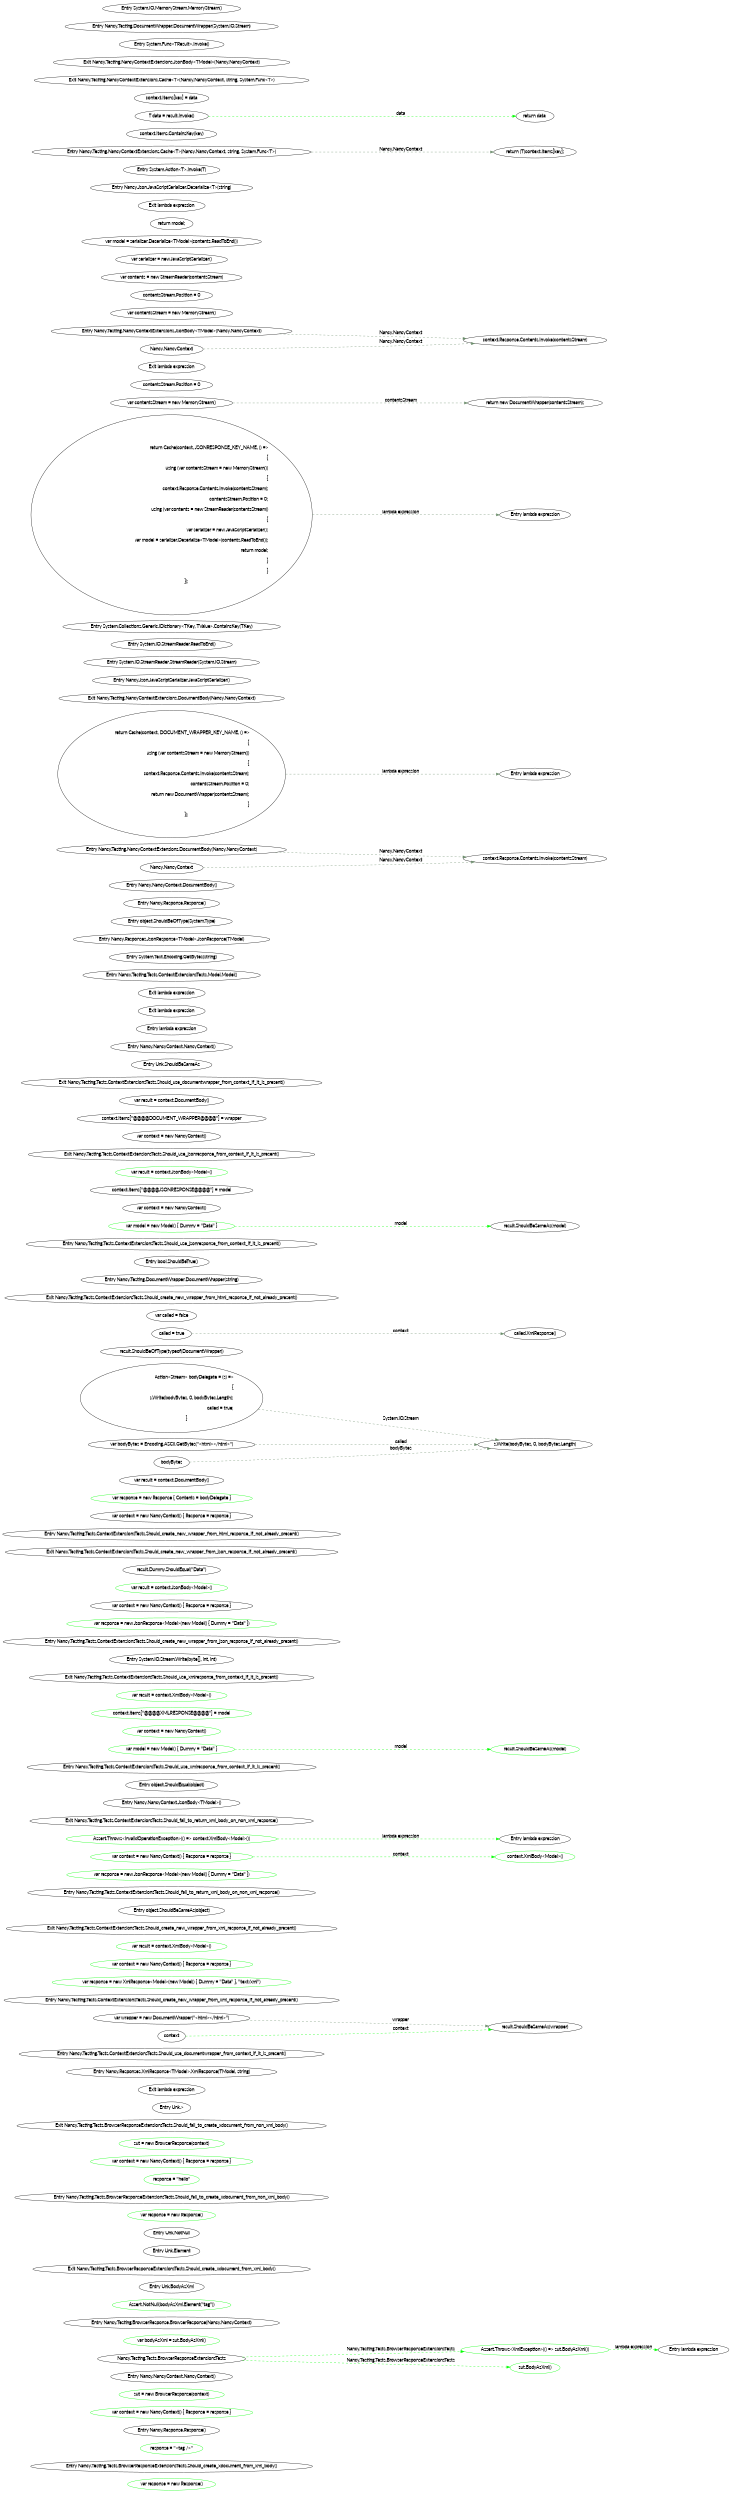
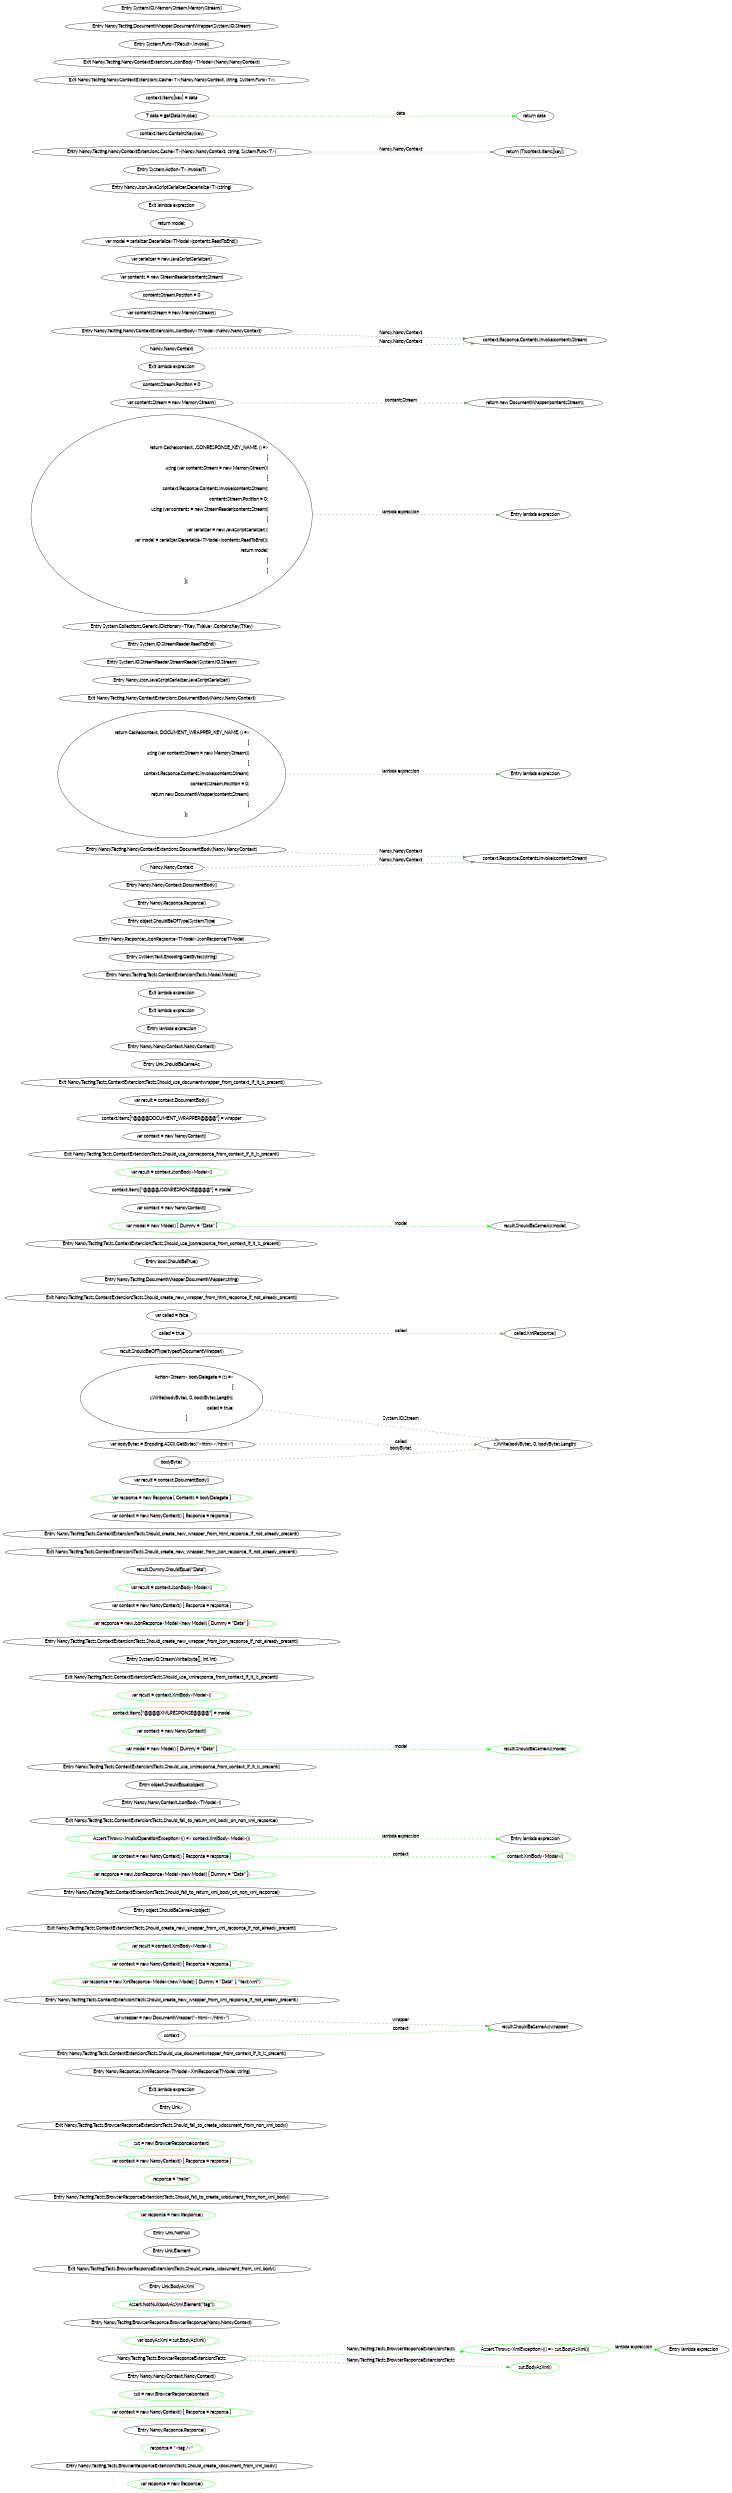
node "T data = result.Invoke()": label "T data = result.Invoke()" -> "T data = getData.Invoke()"
edge "called = true" -> "called.XmlResponse()": label "context" -> "called"
edge "Nancy.Testing.Tests.BrowserResponseExtensionsTests" -> "sut.BodyAsXml()": color green -> darkseagreen4
